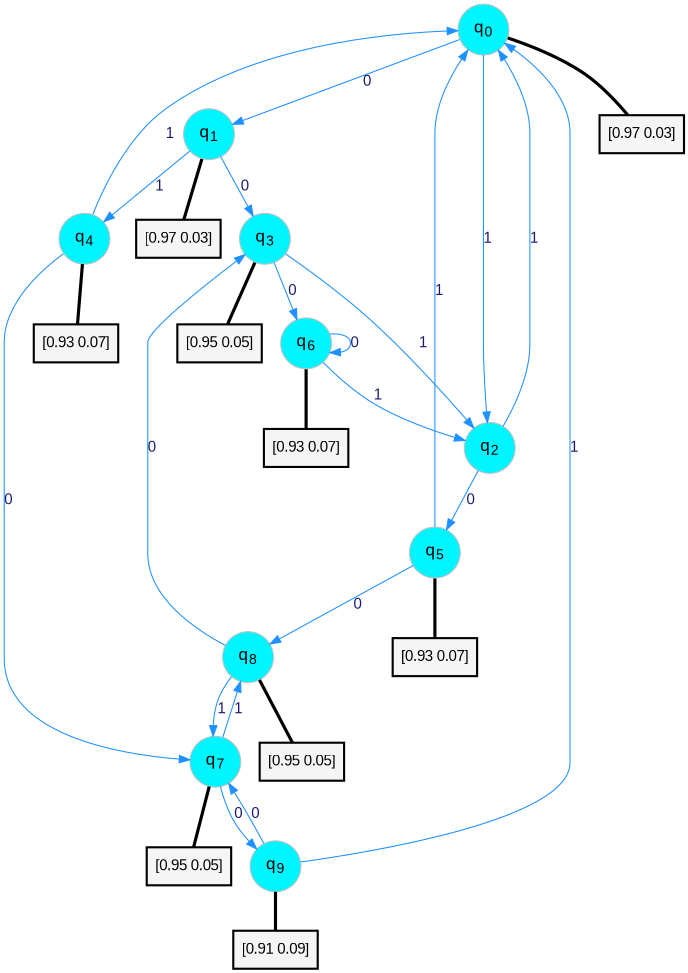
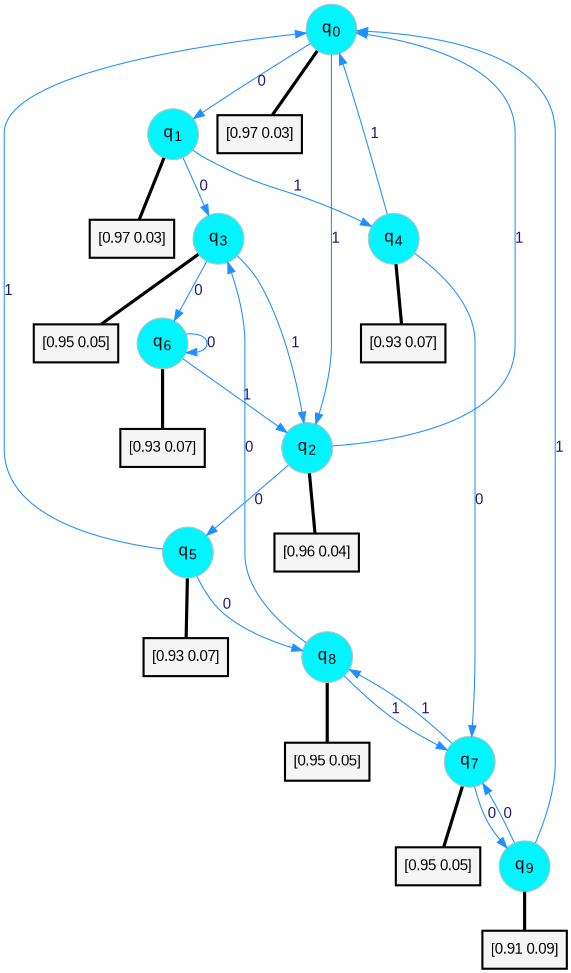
node "[0.96 0.04]": added
